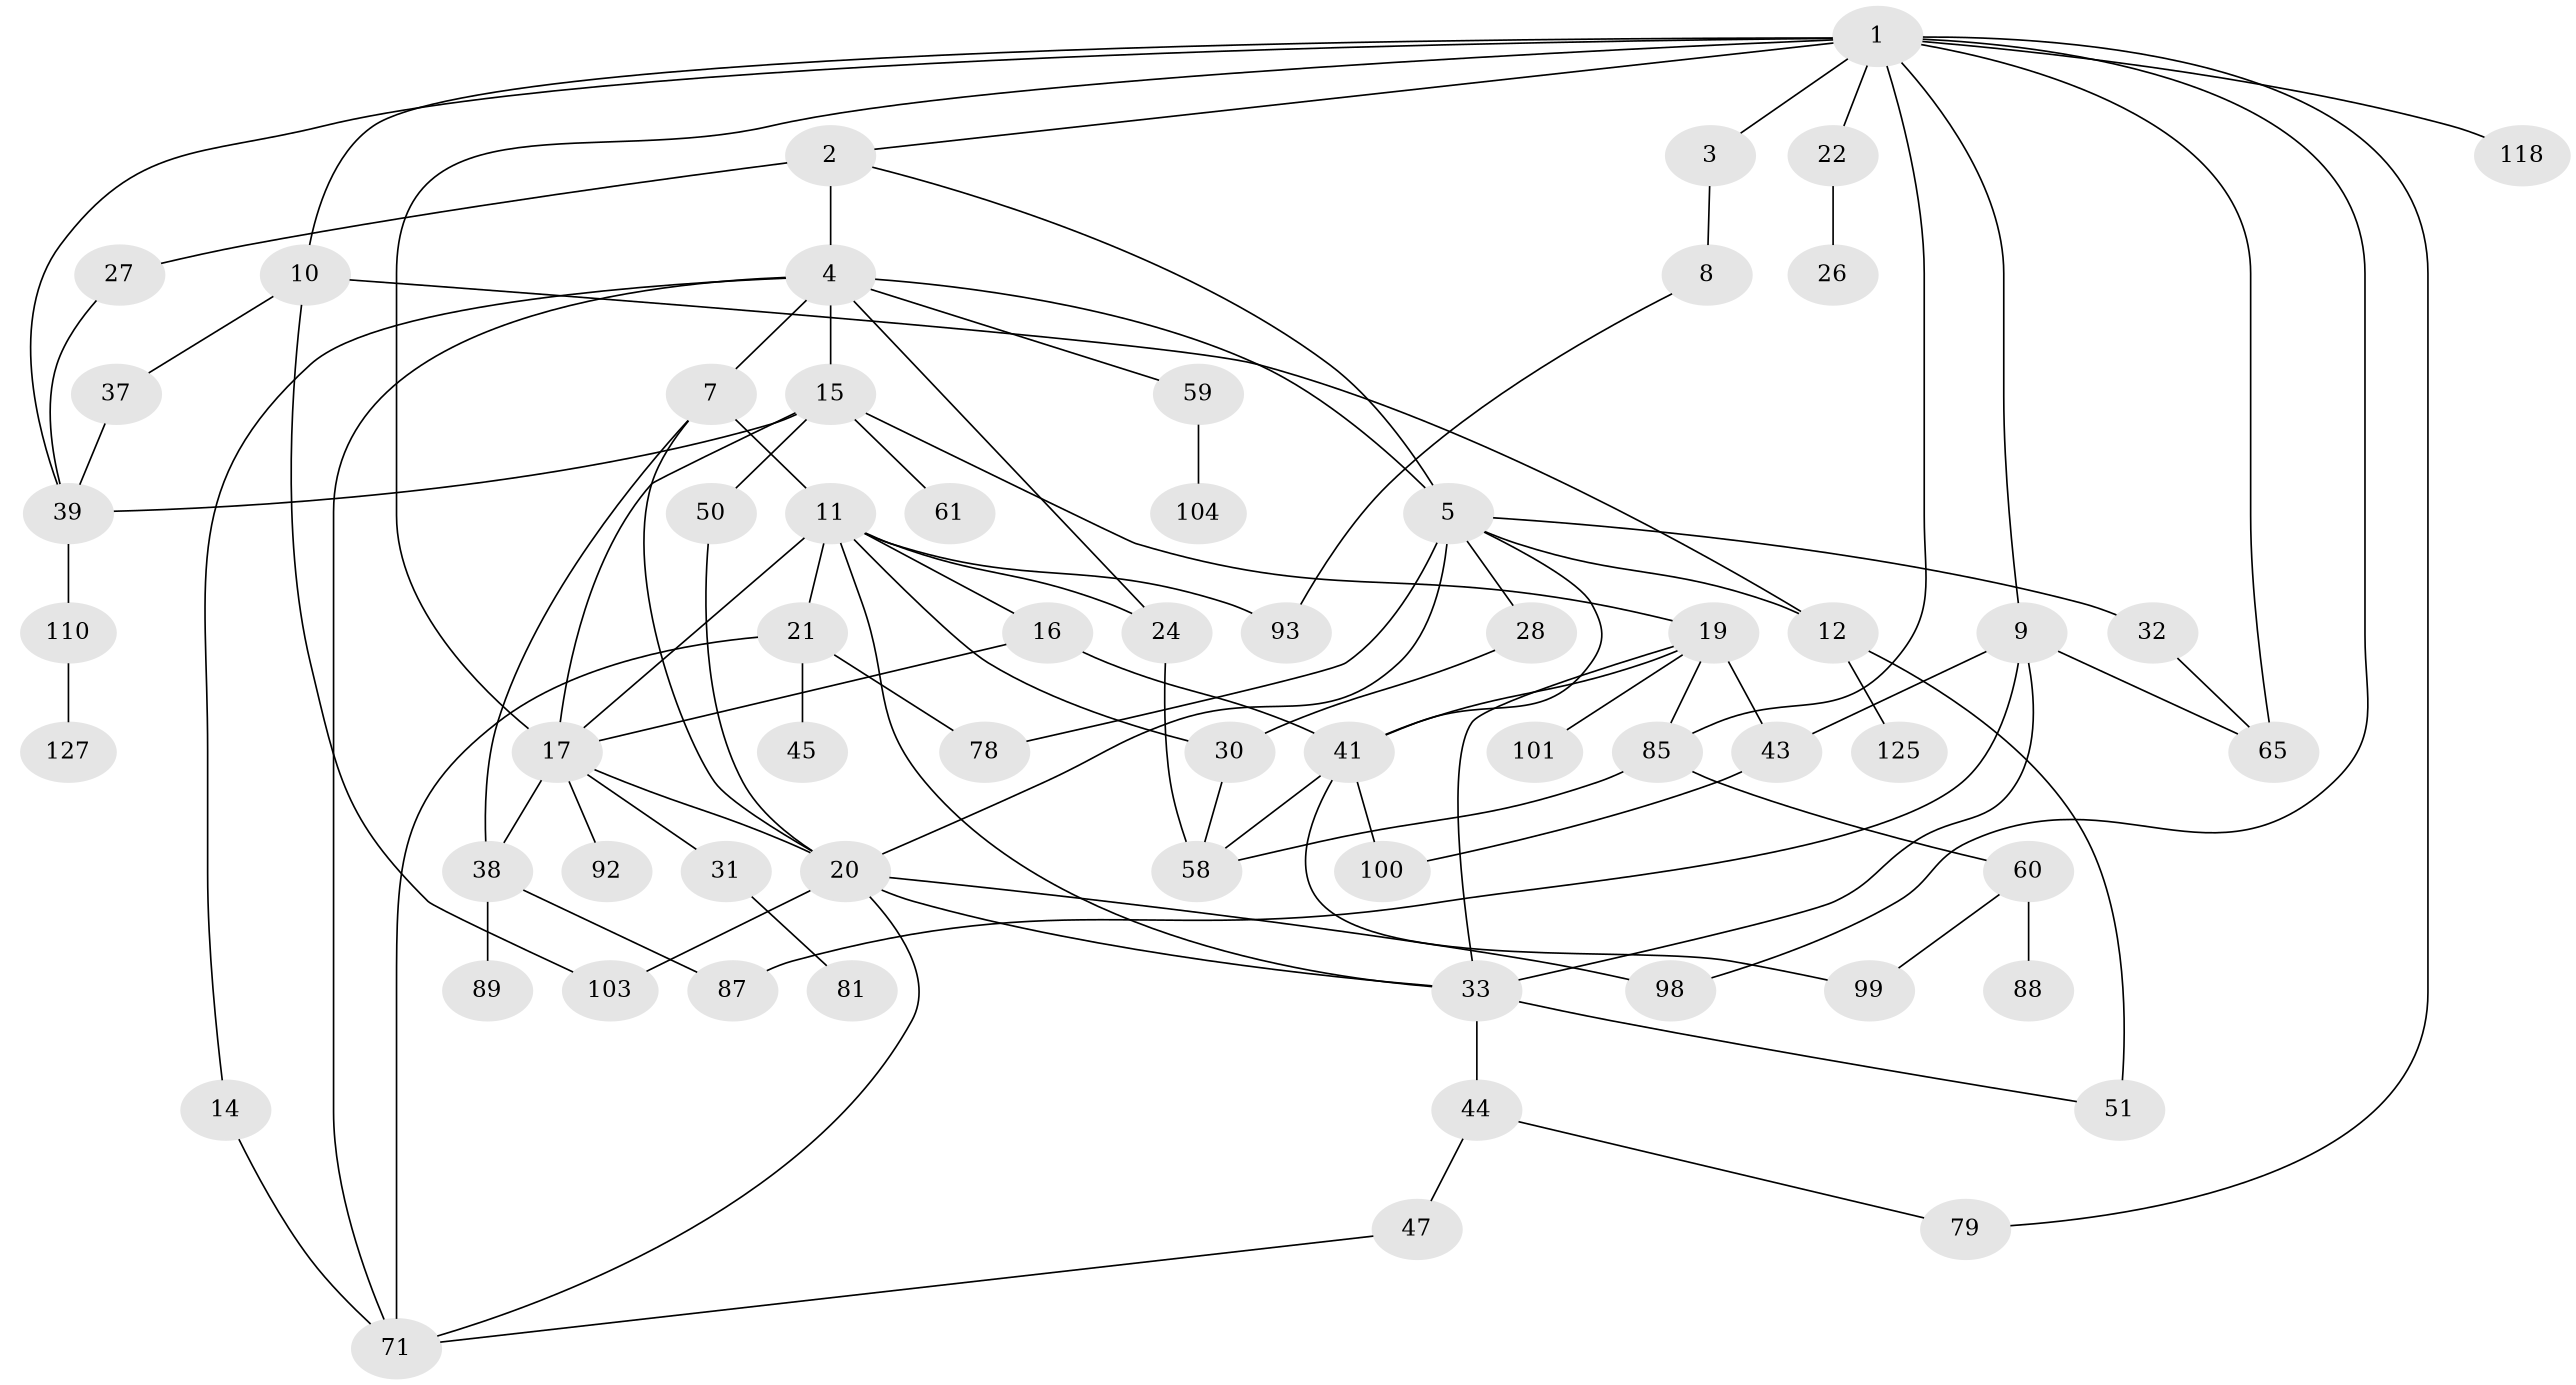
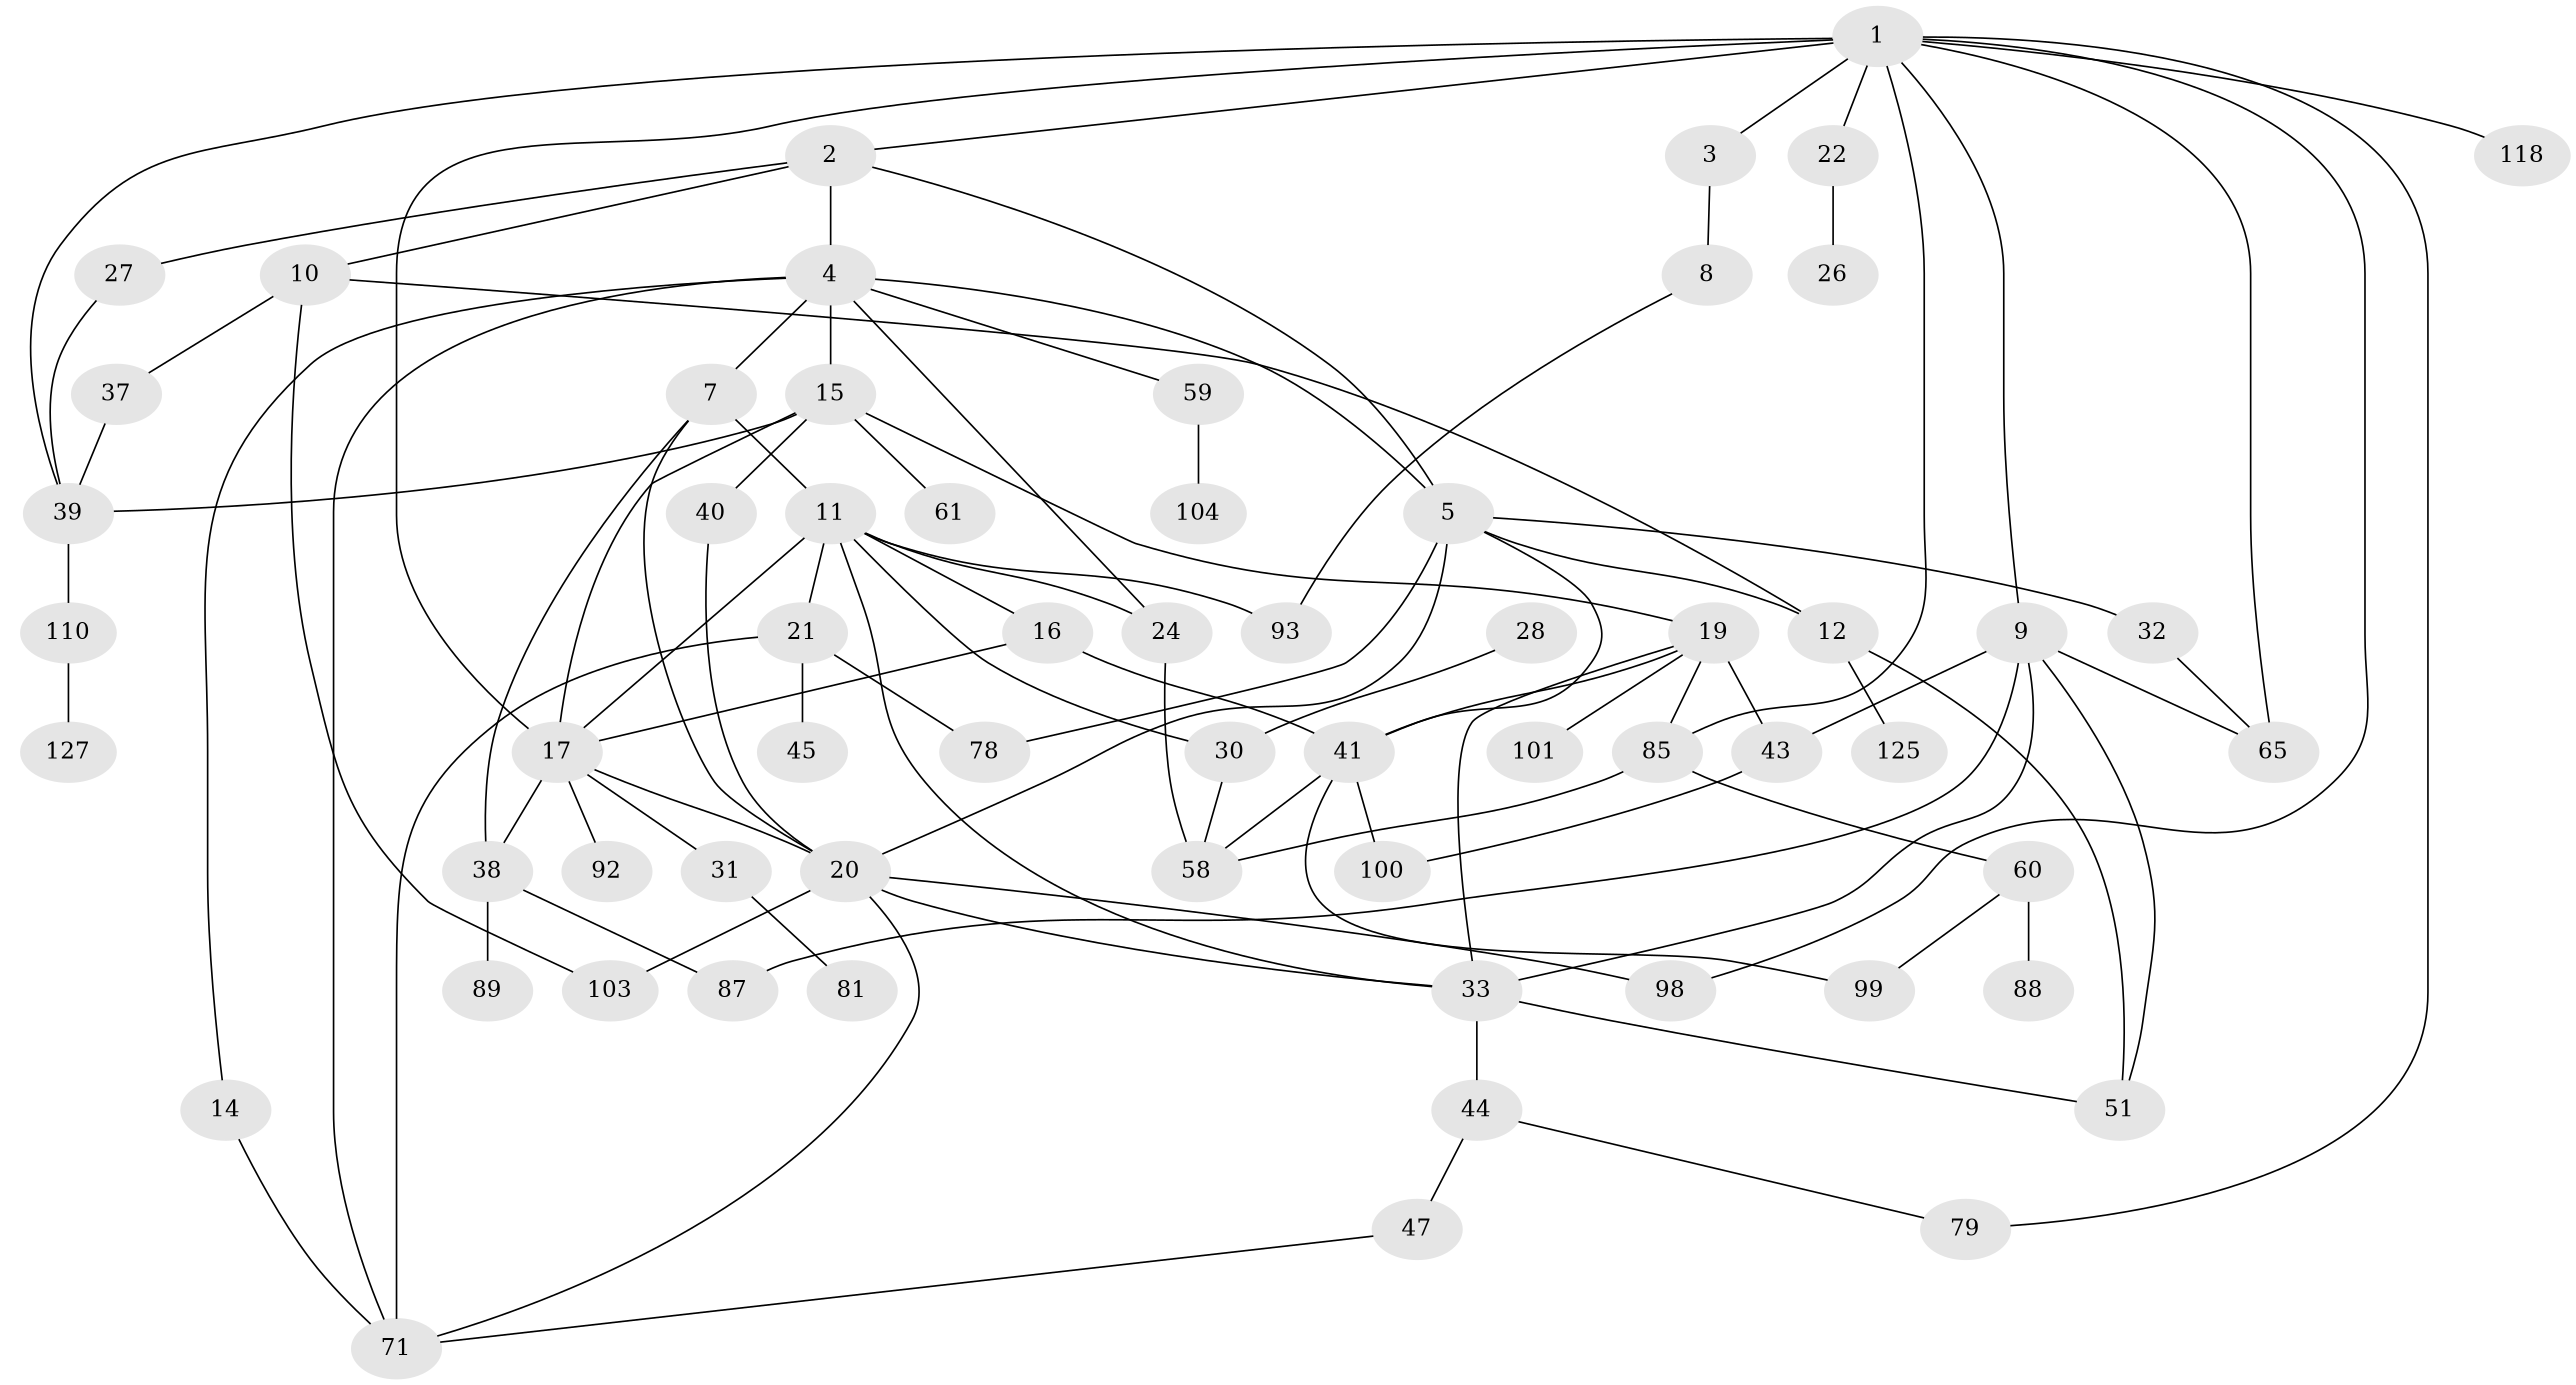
edge "1" -- "10": now "2" -- "10"
node "50": label "50" -> "40"
edge "5" -- "28": removed
edge "9" -- "51": added
